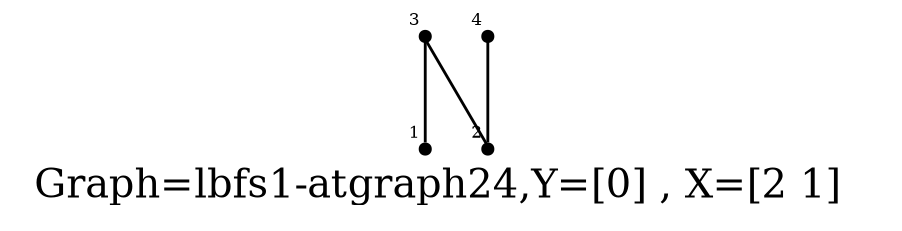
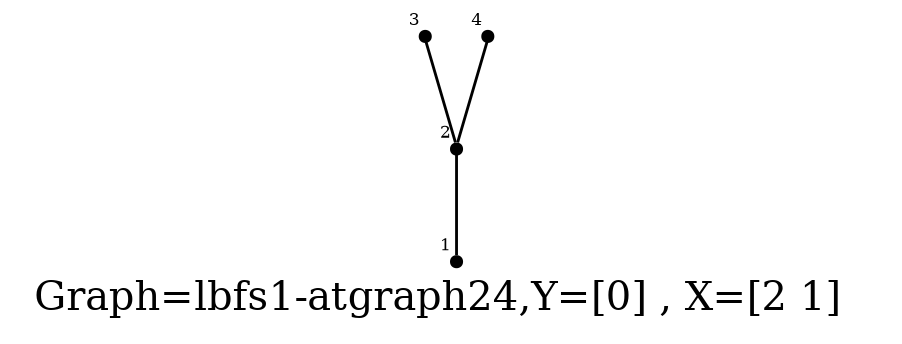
edge "3" -- "1": now "2" -- "1"
